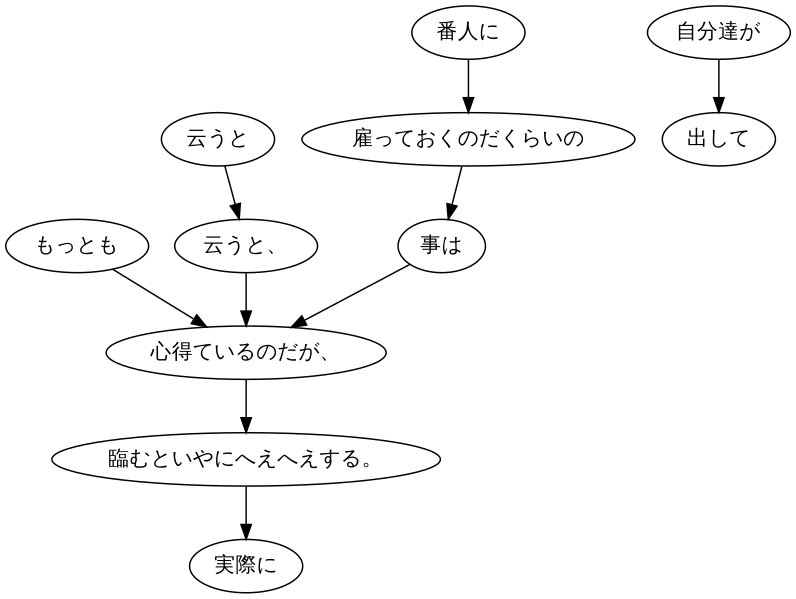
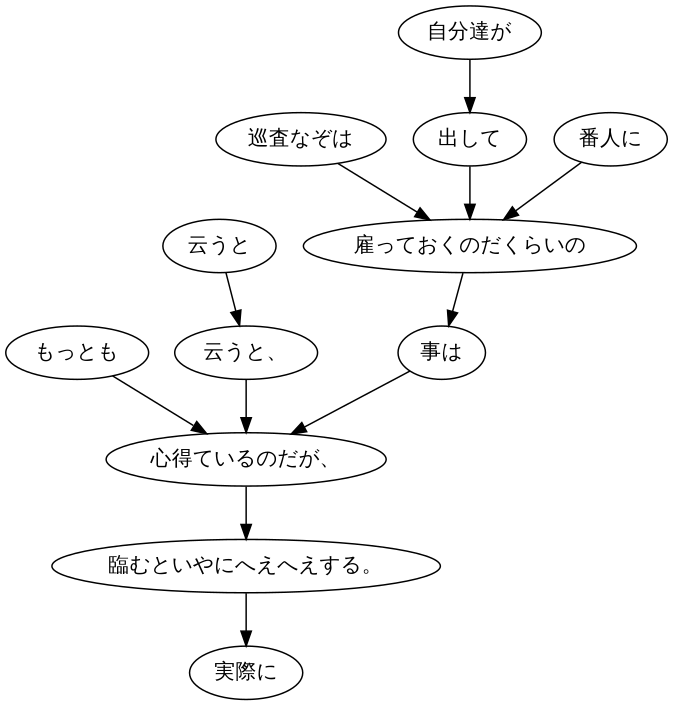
node "巡査なぞは": added
edge "出して" -> "雇っておくのだくらいの": added
